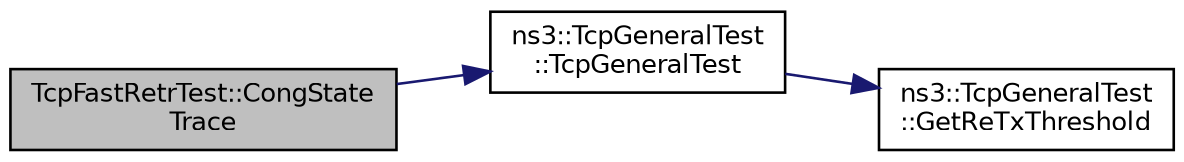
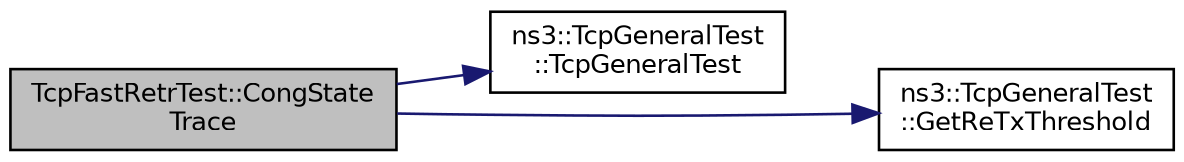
edge "ns3::TcpGeneralTest ::TcpGeneralTest" -> "ns3::TcpGeneralTest ::GetReTxThreshold": now "TcpFastRetrTest::CongState Trace" -> "ns3::TcpGeneralTest ::GetReTxThreshold"
